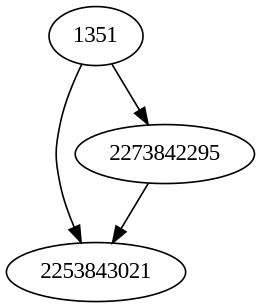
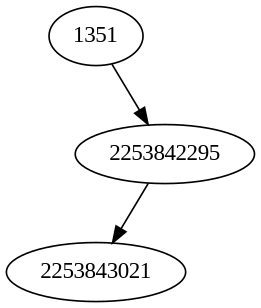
edge "1351" -> "2253843021": removed
node "2273842295": label "2273842295" -> "2253842295"
